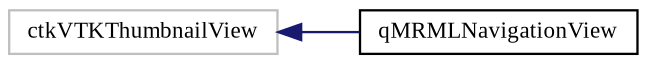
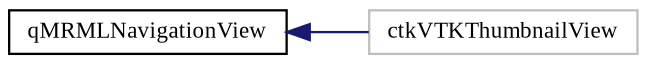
edge "qMRMLNavigationView" -> "ctkVTKThumbnailView": reversed
